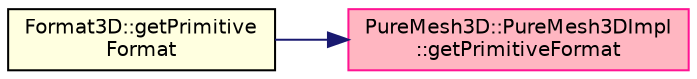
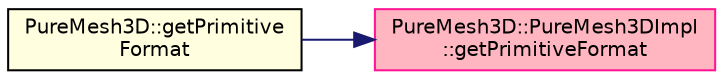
node "Format3D::getPrimitive Format": label "Format3D::getPrimitive Format" -> "PureMesh3D::getPrimitive Format"
